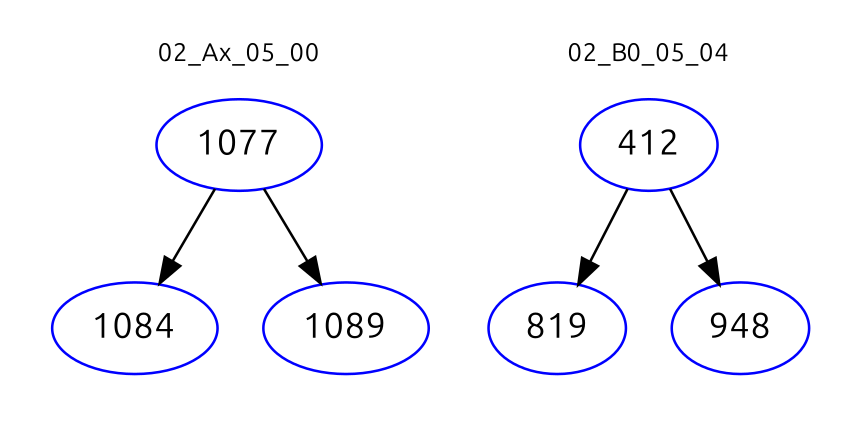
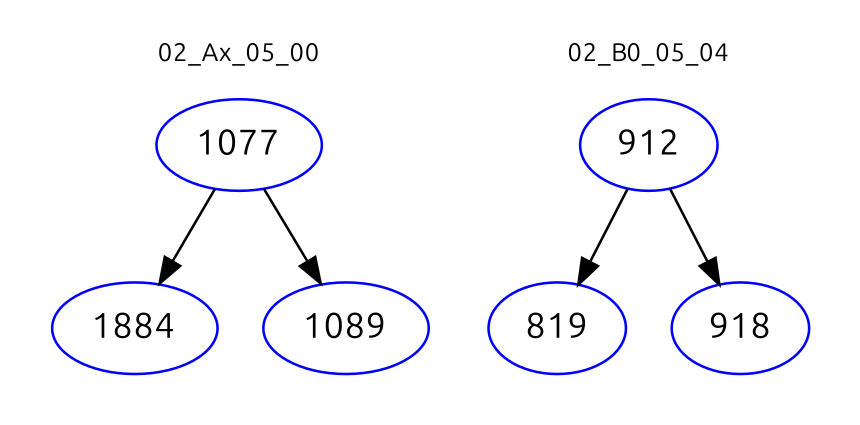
node "412": label "412" -> "912"
node "1084": label "1084" -> "1884"
node "948": label "948" -> "918"
